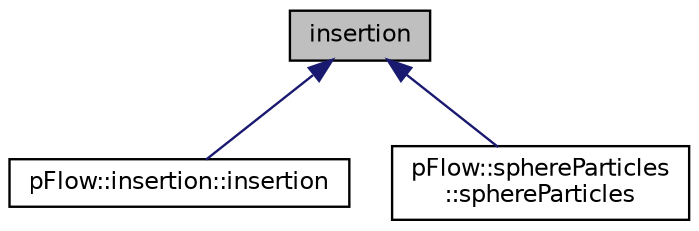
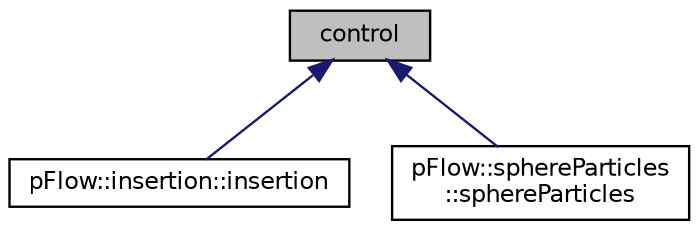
node "insertion": label "insertion" -> "control"
